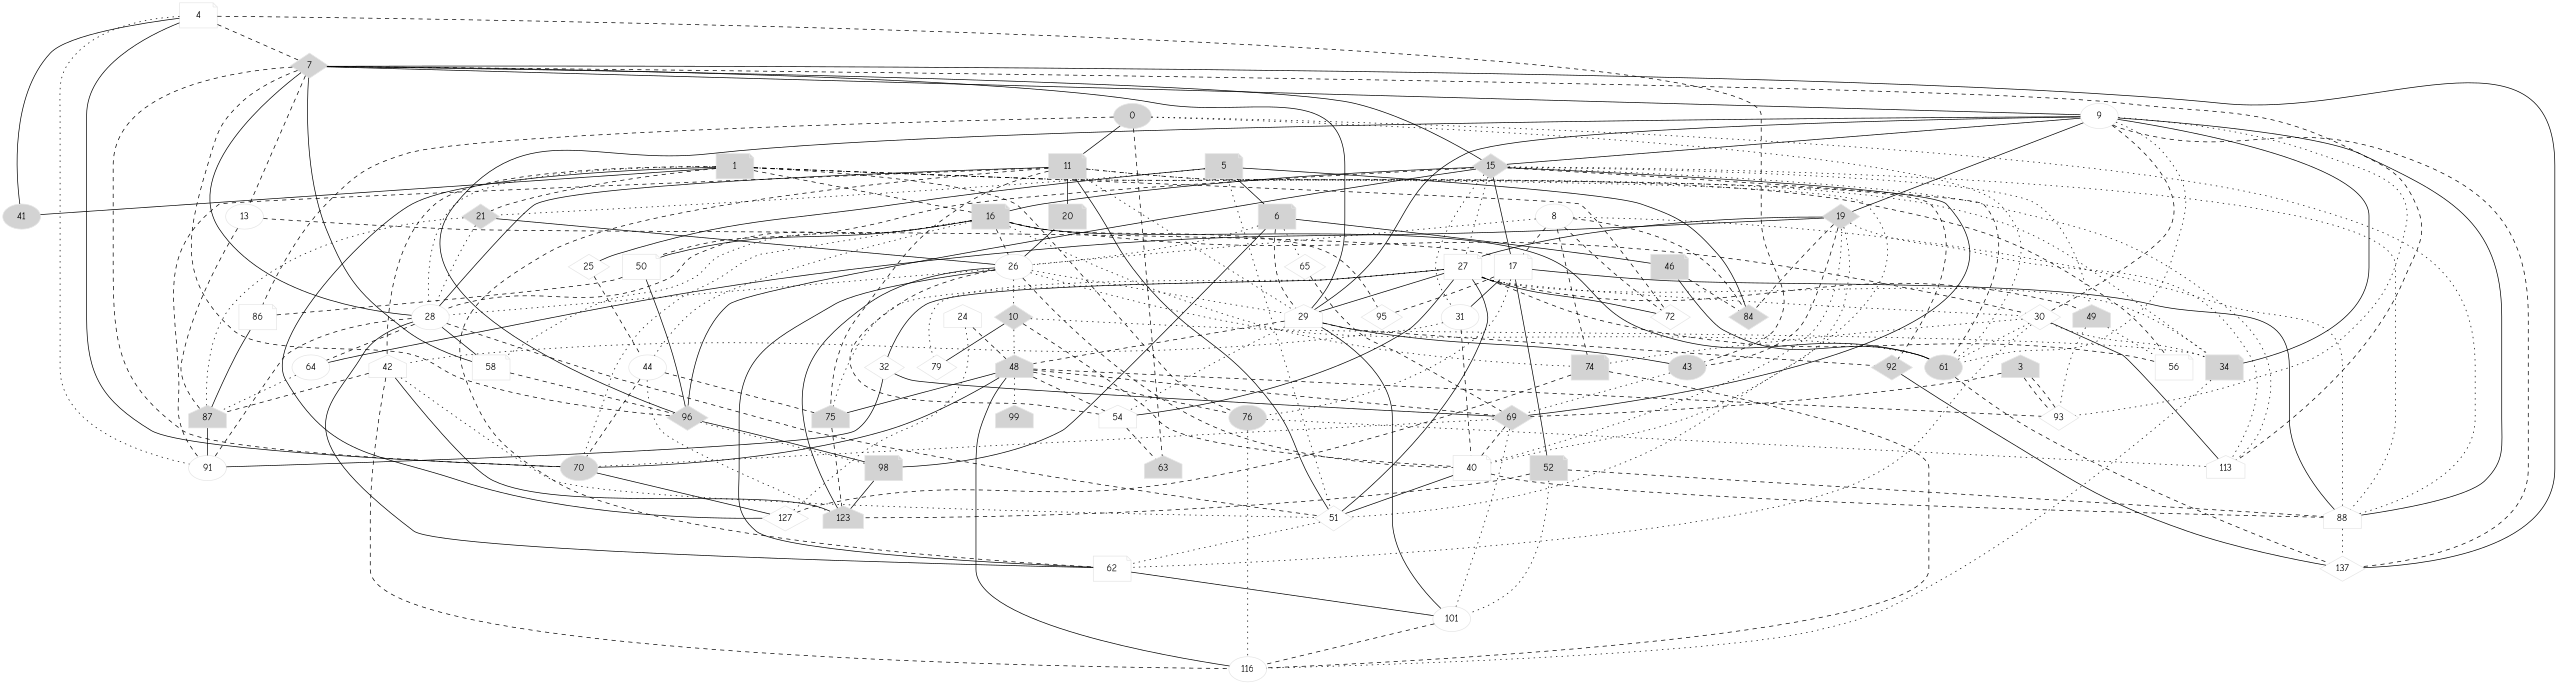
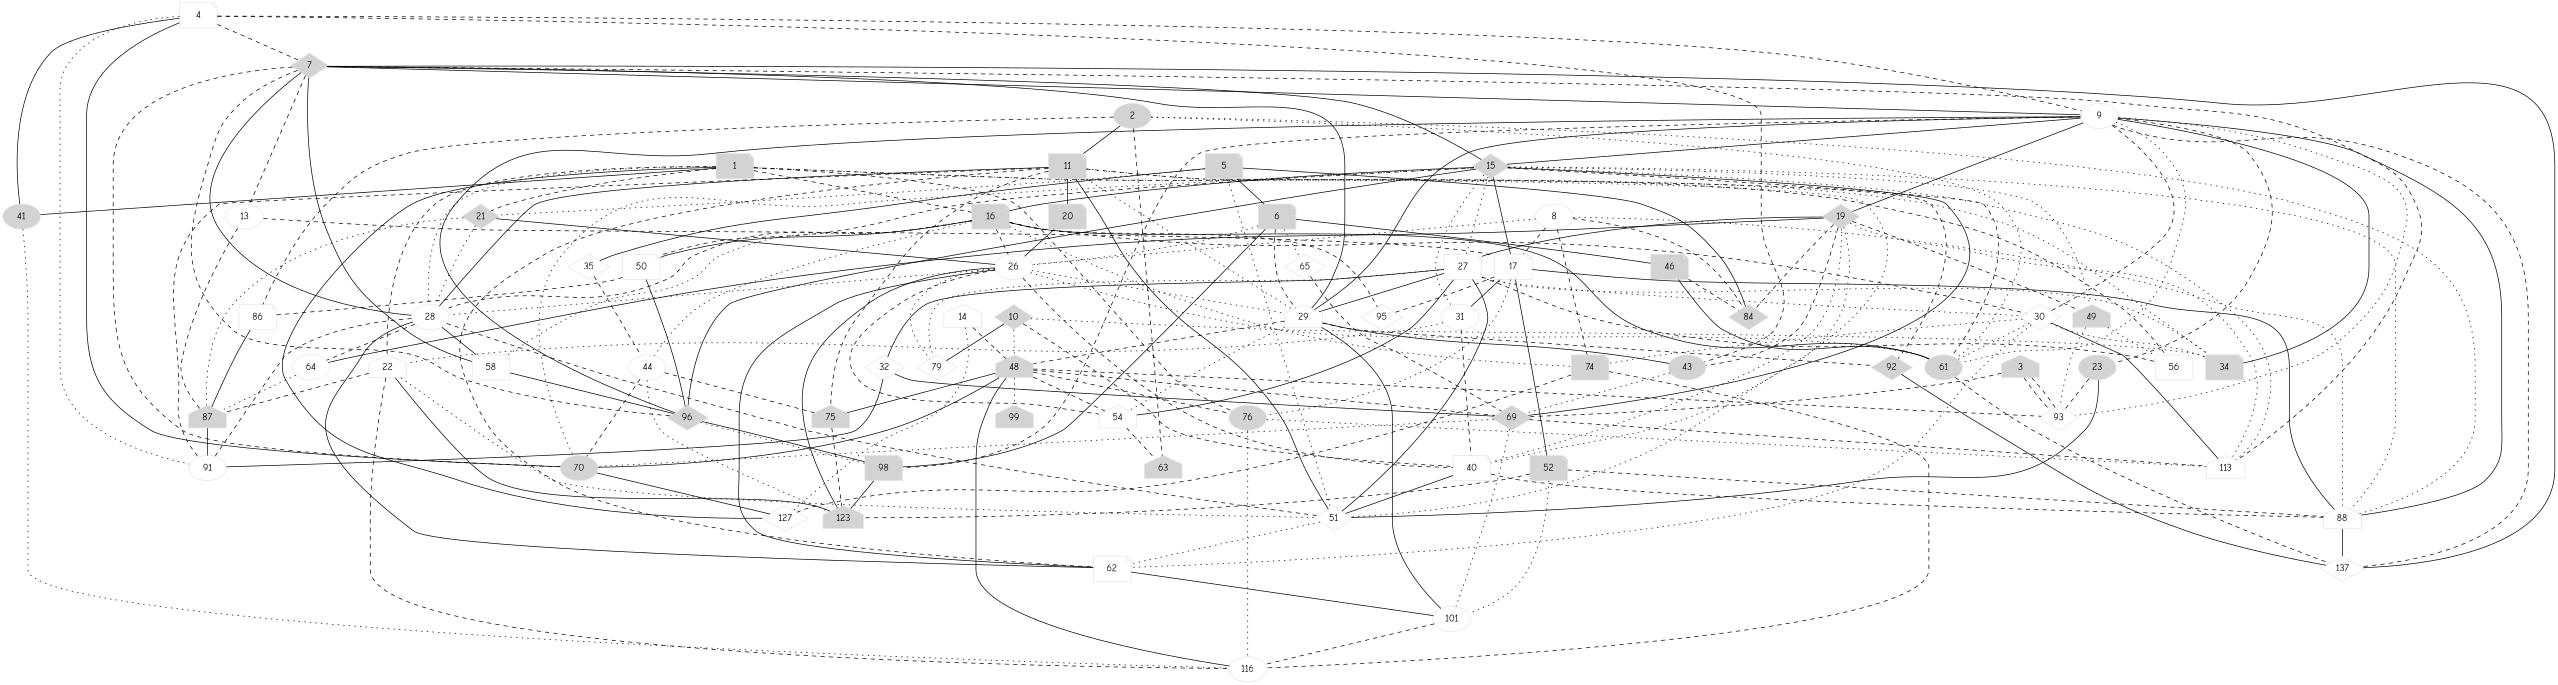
edge "4" -- "9": added
node "0": label "0" -> "2"
edge "9" -- "98": added
node "25": label "25" -> "35"
edge "16" -- "70": now "15" -- "70"
edge "26" -- "10": now "26" -- "79"
edge "27" -- "75": removed
edge "27" -- "49": now "19" -- "49"
node "24": label "24" -> "14"
node "72": removed
node "42": label "42" -> "22"
node "23": added
edge "58" -- "96": style dashed -> solid
edge "69" -- "40": now "69" -- "113"
edge "88" -- "137": style dotted -> solid
edge "34" -- "116": now "41" -- "116"
